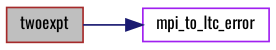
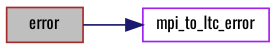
node "twoexpt": label "twoexpt" -> "error"
